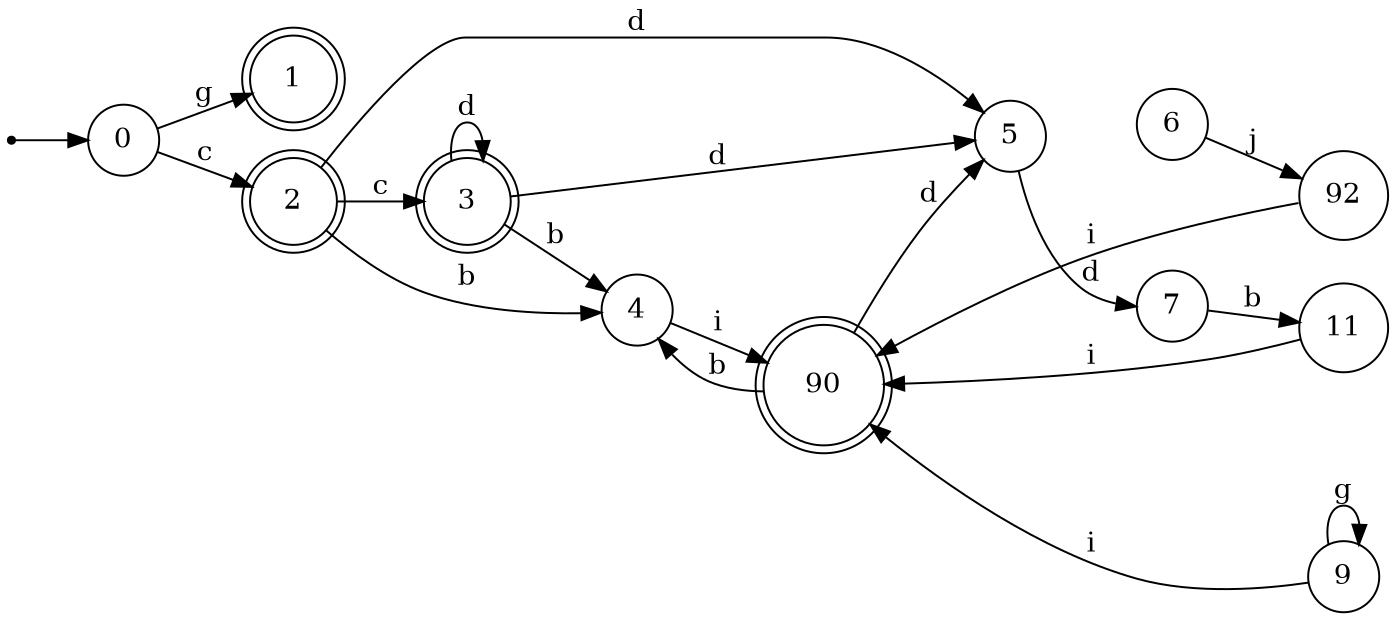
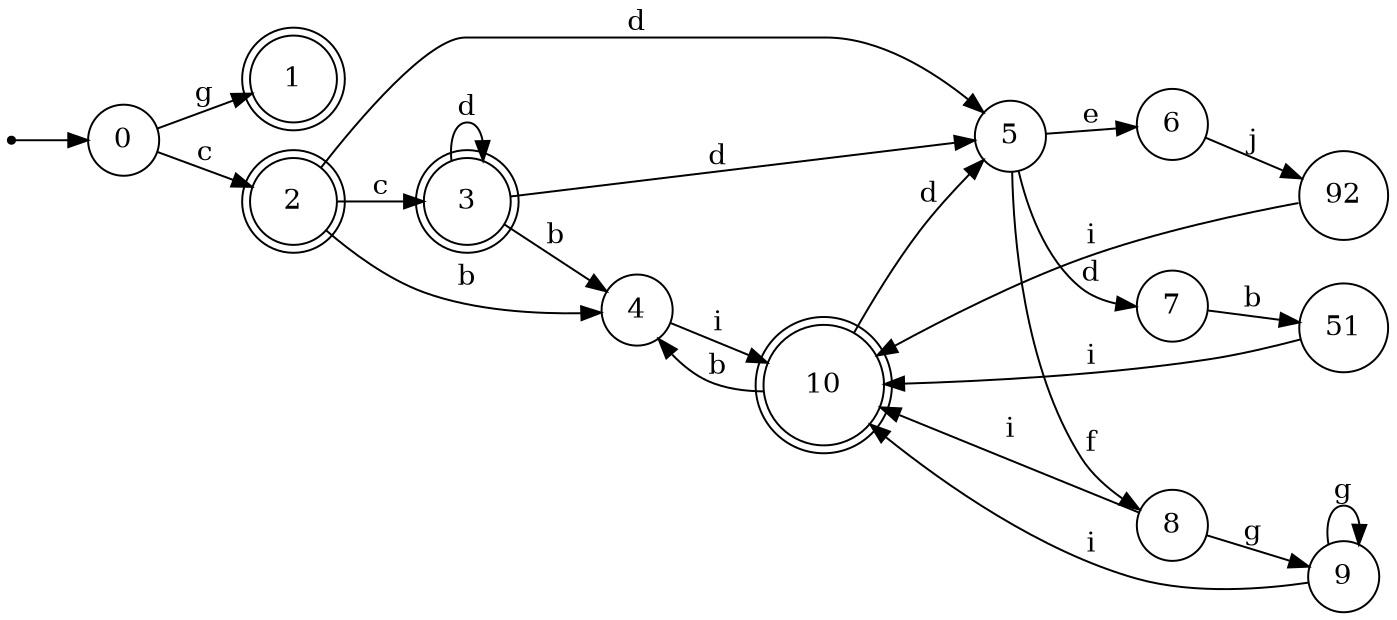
edge "5" -> "6": added, label "e"
node "11": label "11" -> "51"
node "90": label "90" -> "10"
node "8": added
